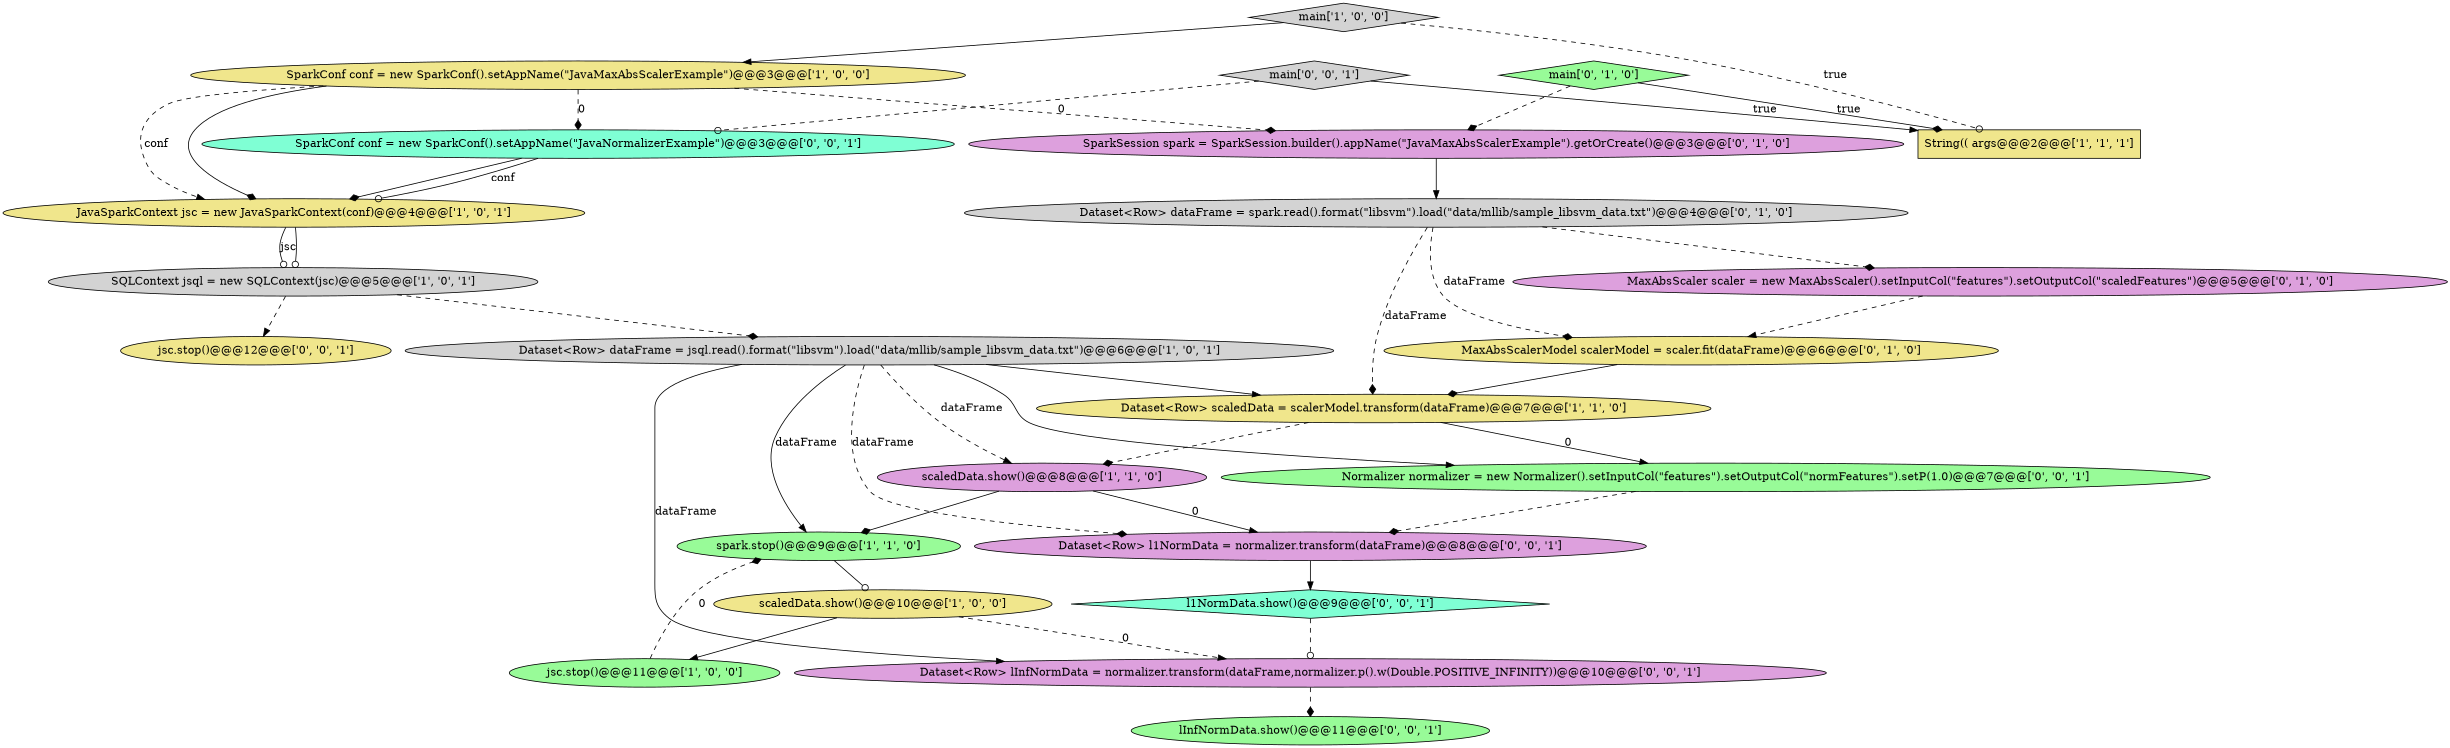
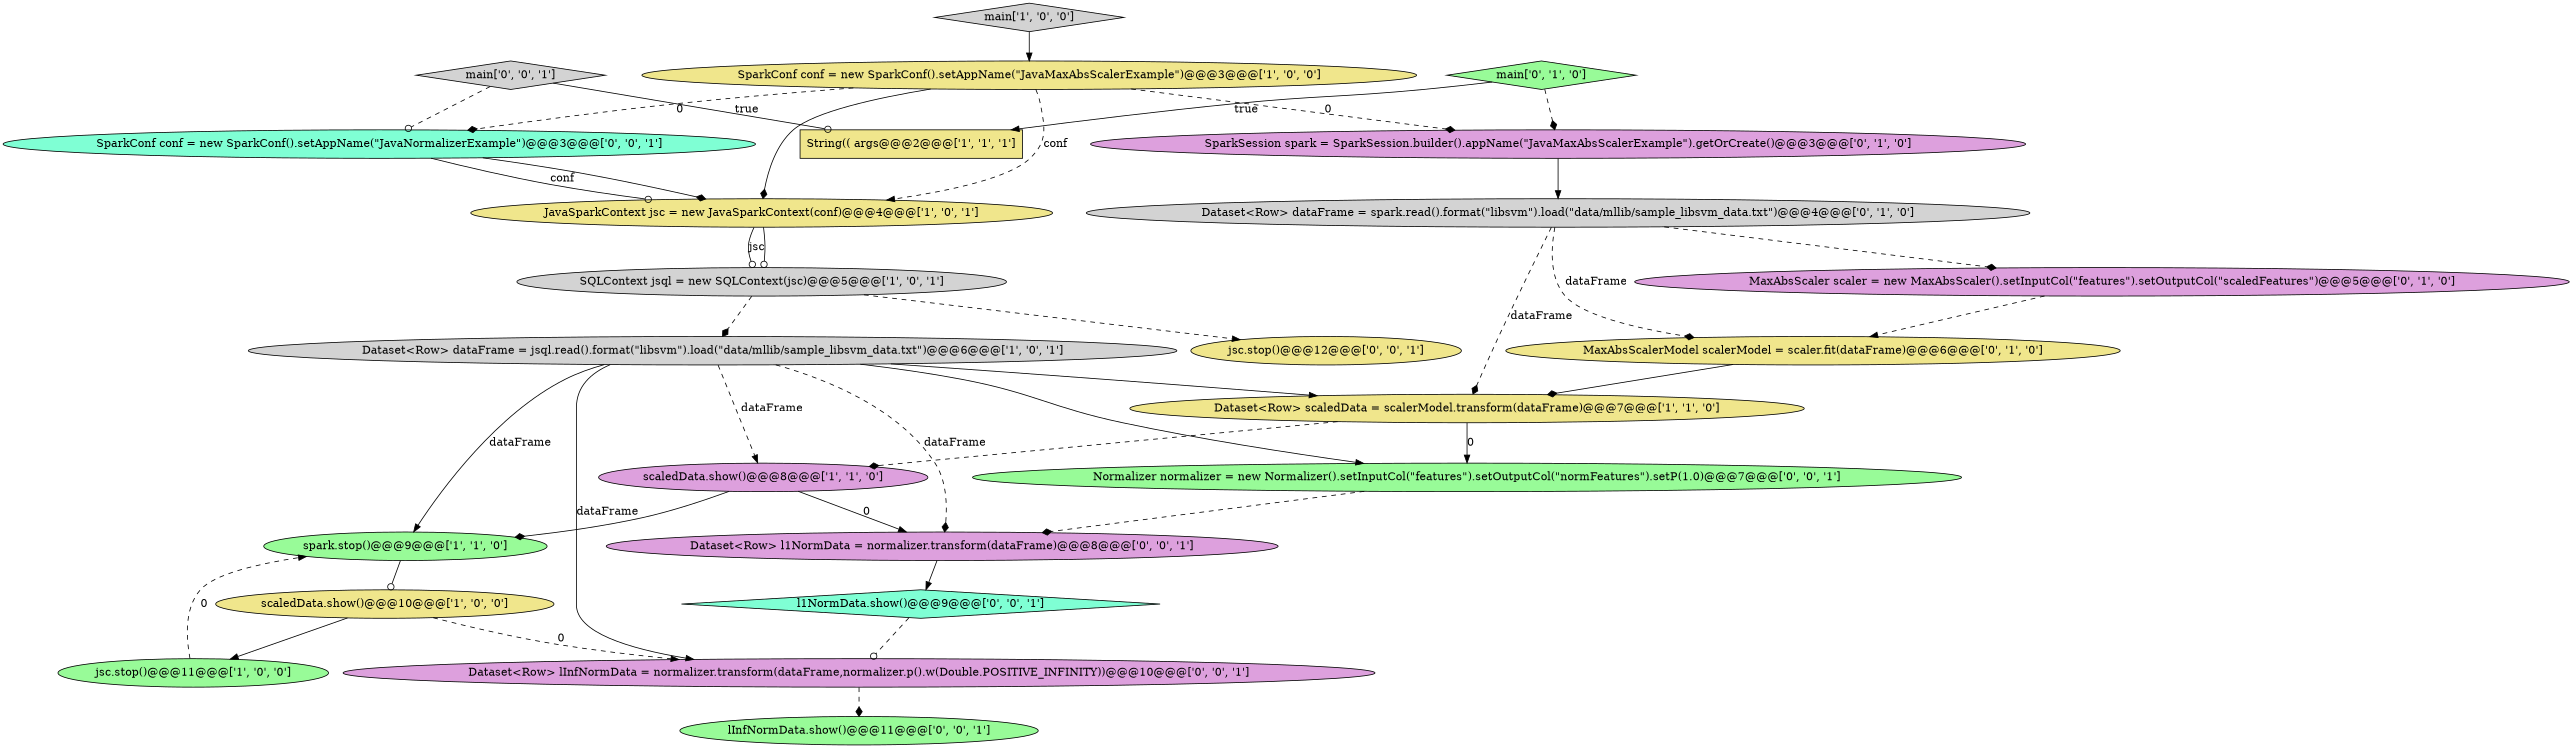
edge "main['1', '0', '0']" -> "String(( args@@@2@@@['1', '1', '1']": removed, label "true"
edge "main['0', '0', '1']" -> "String(( args@@@2@@@['1', '1', '1']": arrowhead normal -> odot
edge "main['0', '1', '0']" -> "String(( args@@@2@@@['1', '1', '1']": arrowhead diamond -> normal
edge "jsc.stop()@@@11@@@['1', '0', '0']" -> "spark.stop()@@@9@@@['1', '1', '0']": arrowhead diamond -> normal
